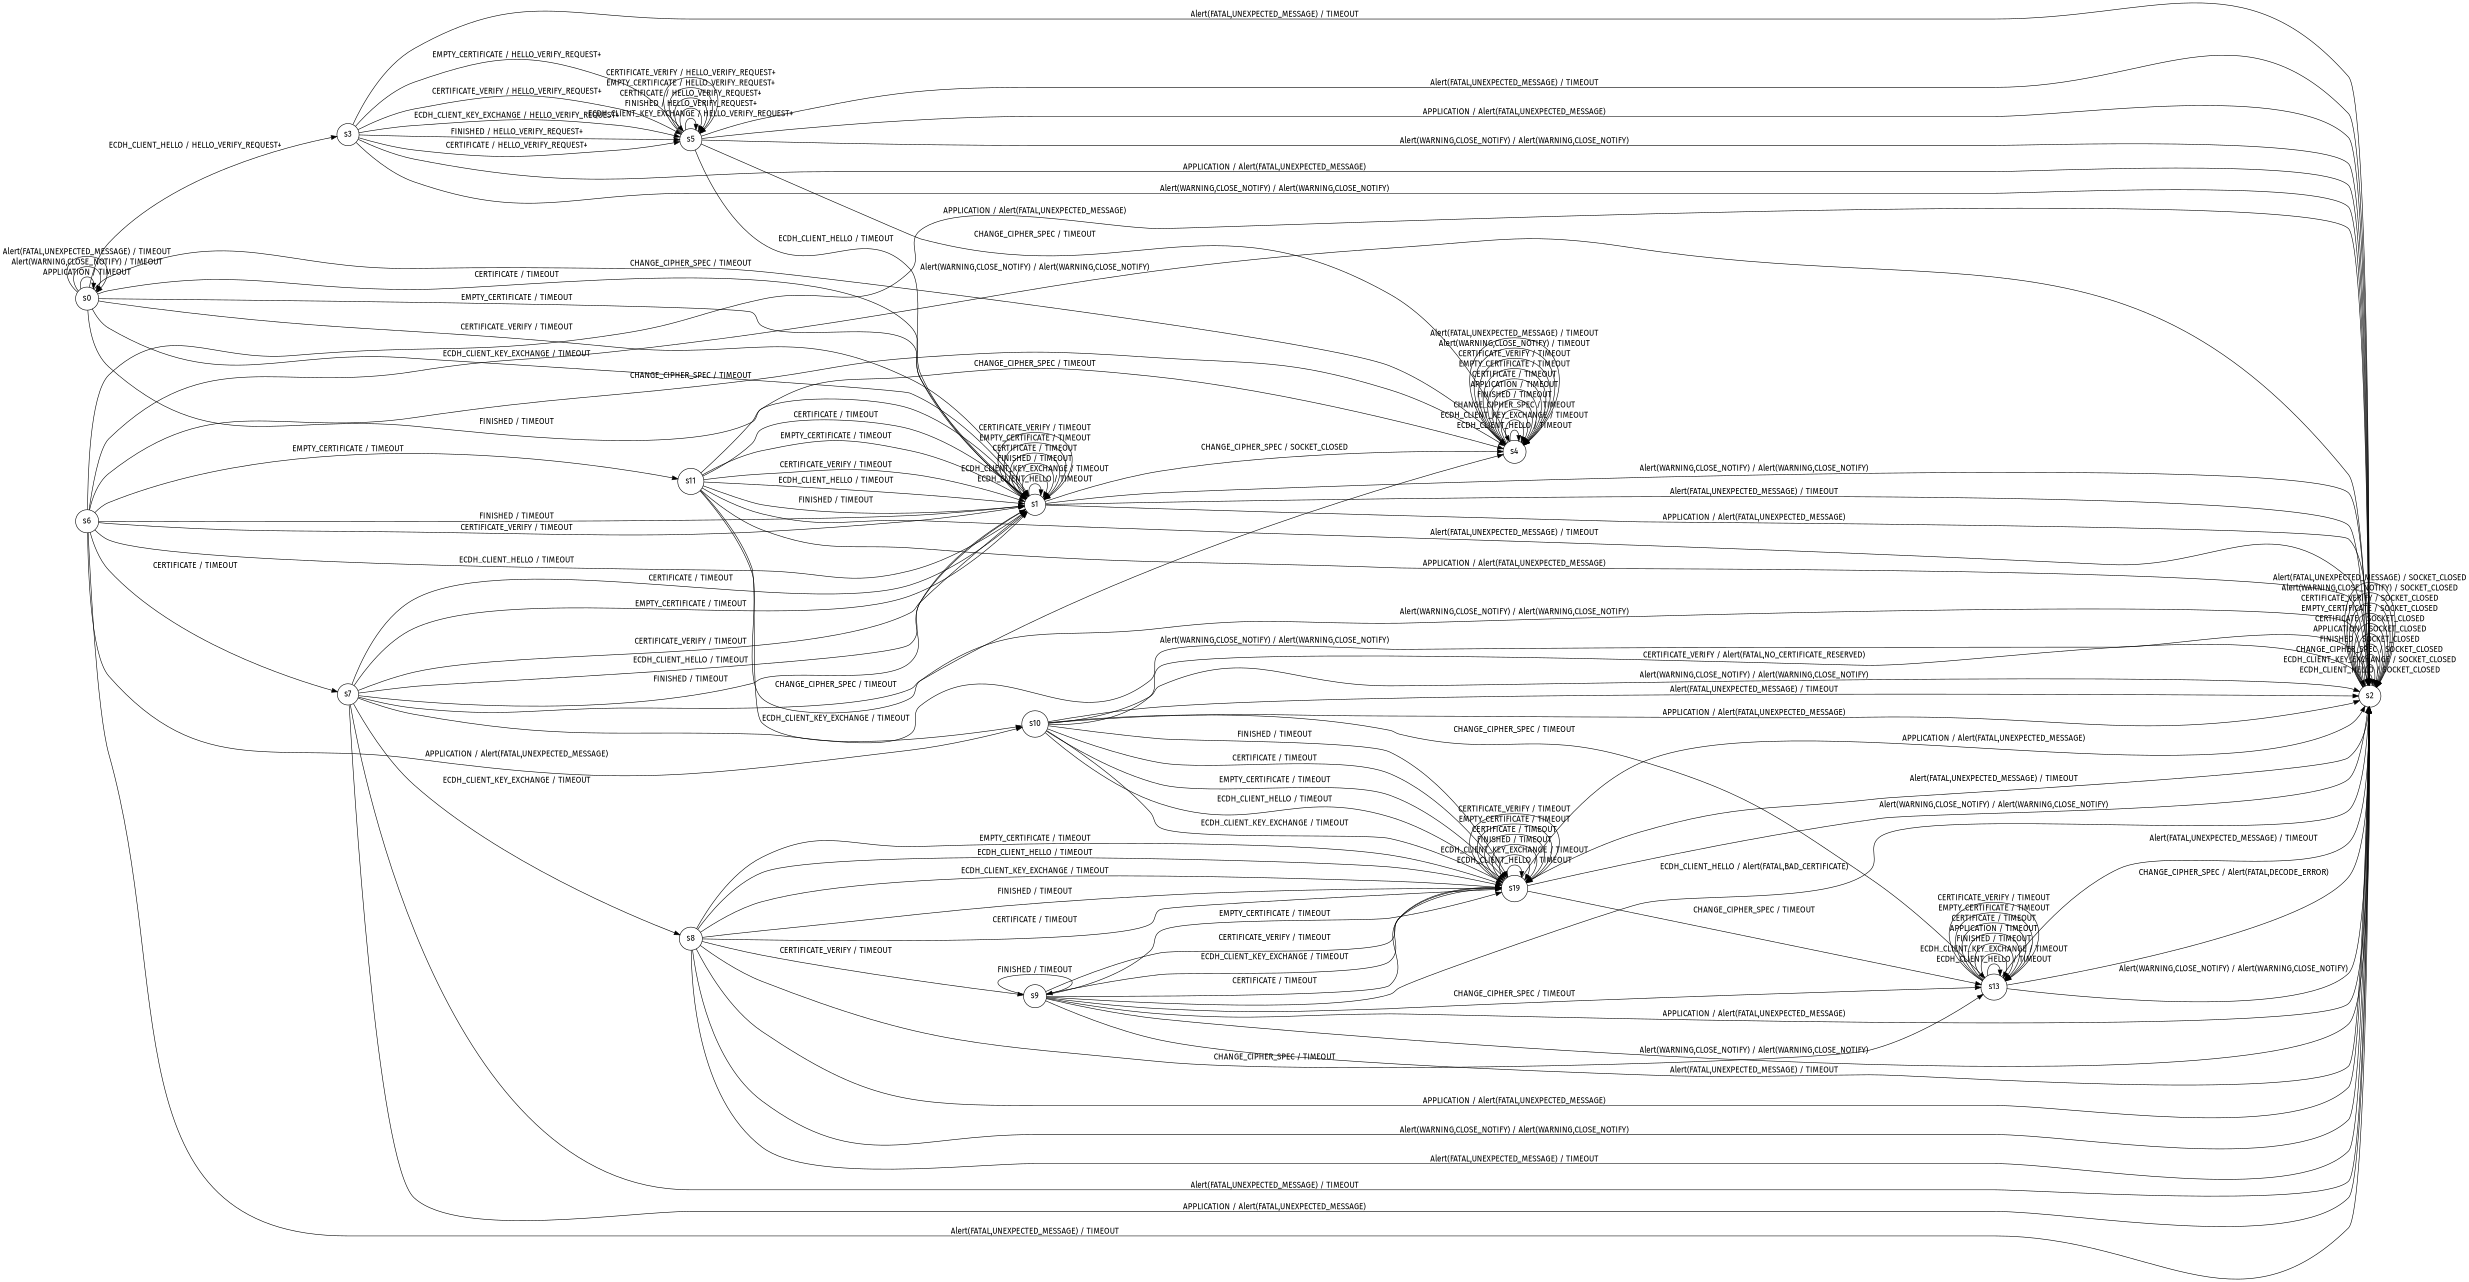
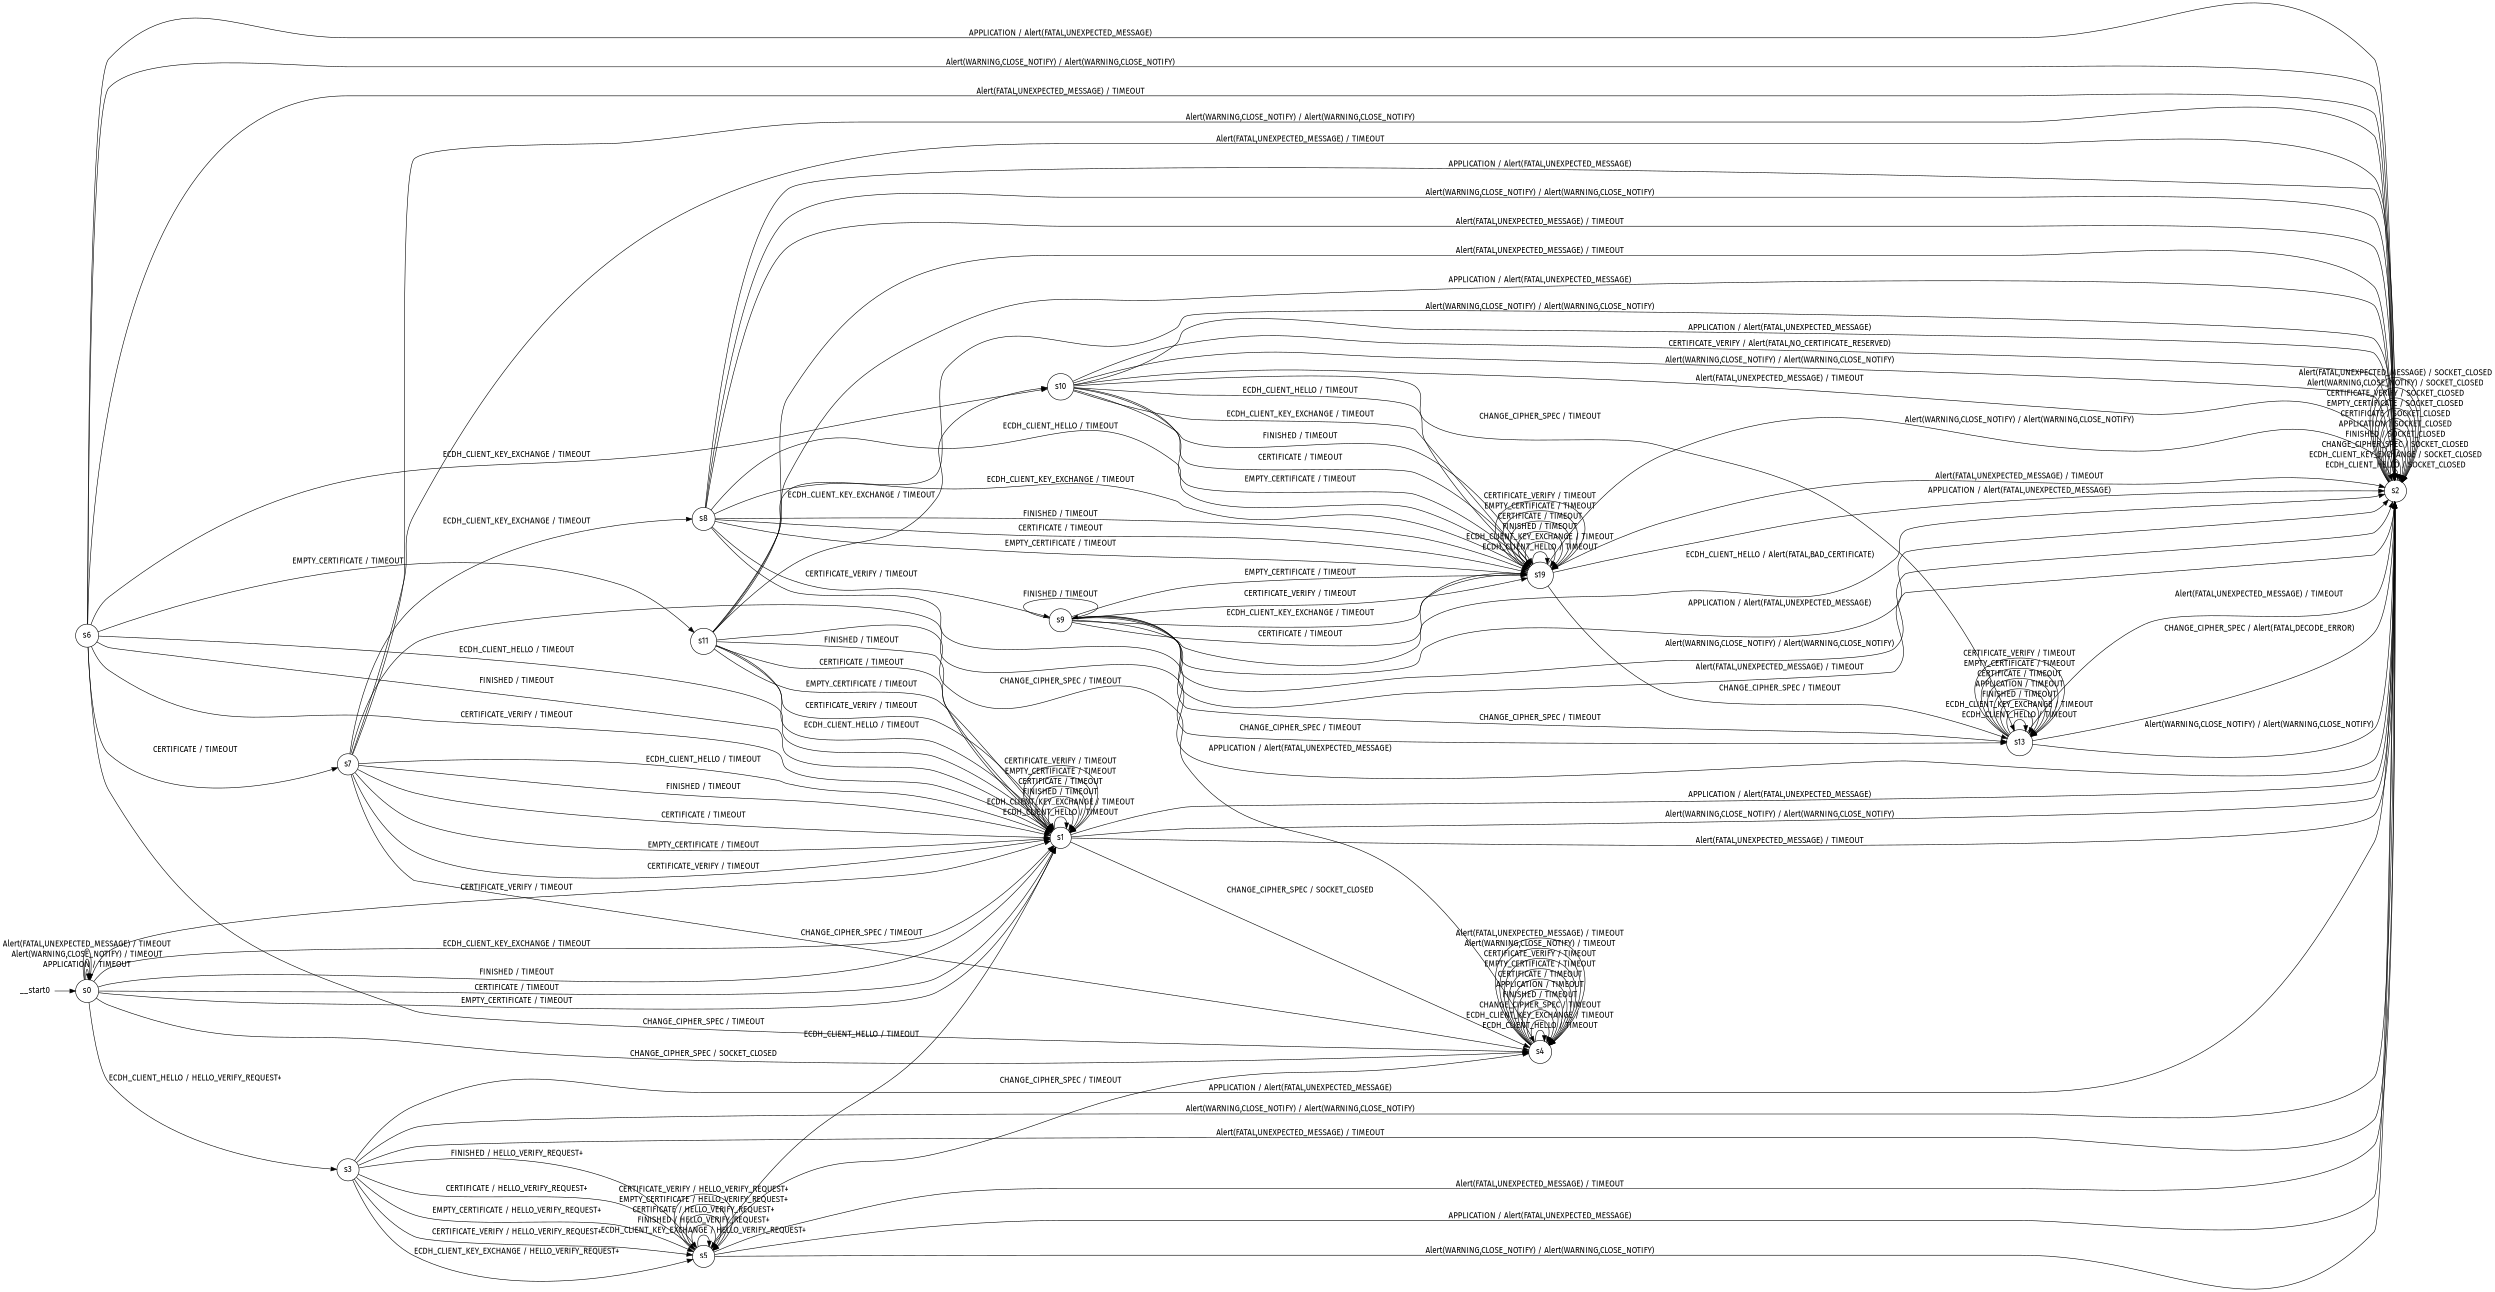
edge "s0" -> "s4": label "CHANGE_CIPHER_SPEC / TIMEOUT" -> "CHANGE_CIPHER_SPEC / SOCKET_CLOSED"
edge "s6" -> "s10": label "APPLICATION / Alert(FATAL,UNEXPECTED_MESSAGE)" -> "ECDH_CLIENT_KEY_EXCHANGE / TIMEOUT"
node "__start0": added
